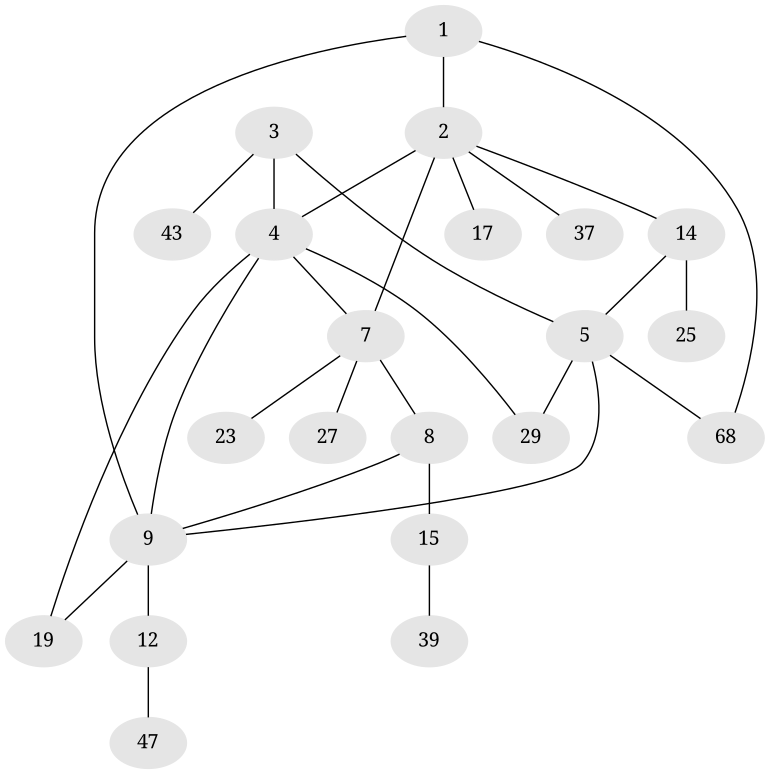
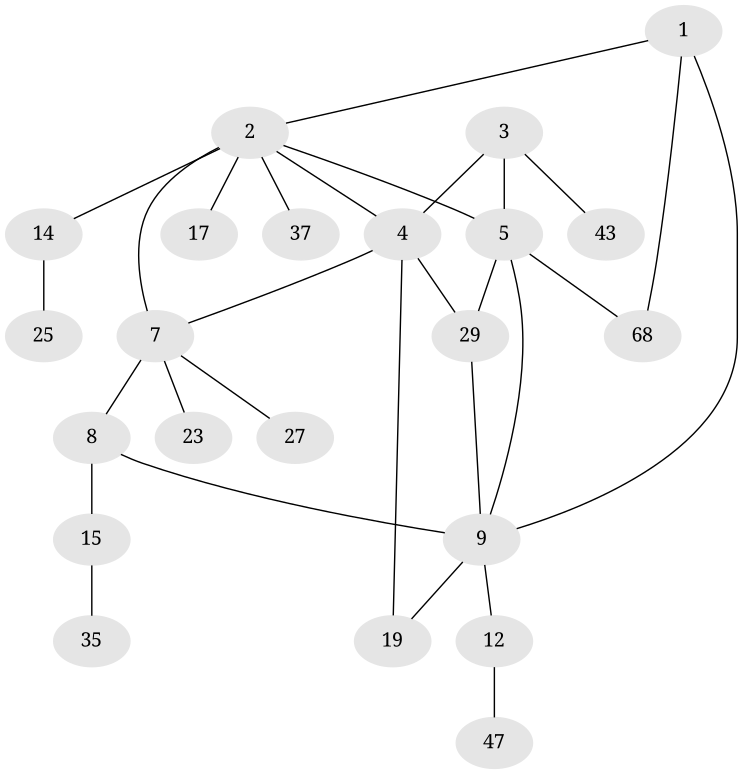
edge "14" -- "5": now "2" -- "5"
edge "4" -- "9": now "29" -- "9"
node "39": label "39" -> "35"
